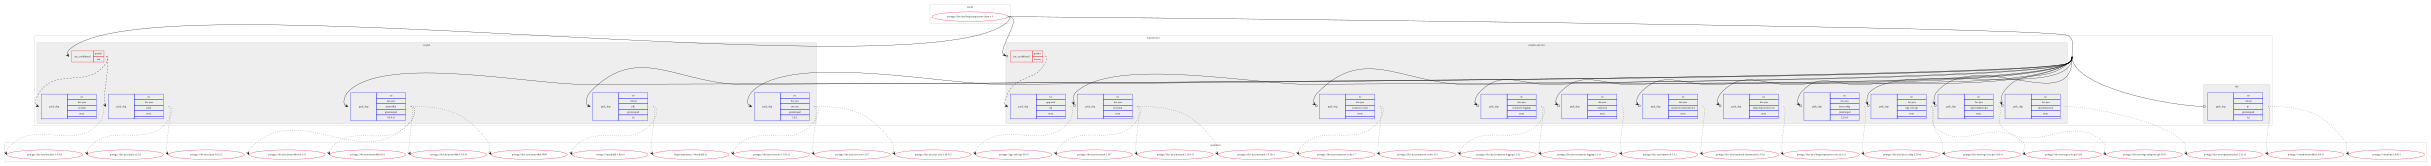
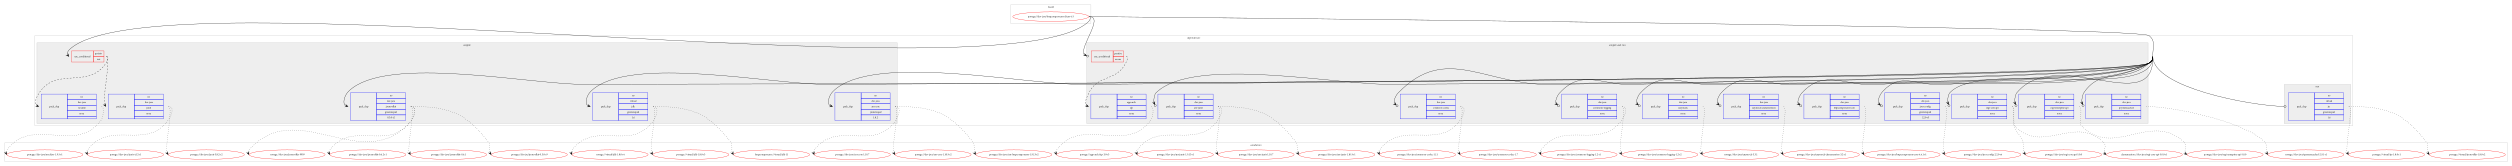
node "portage://virtual/jdk-1.8.0-r3": added
node "portage://dev-java/ant-core-1.9.13-r2": label "portage://dev-java/ant-core-1.9.13-r2" -> "portage://dev-java/ant-httpcomponents-1.9.13-r2"
node "portage://dev-java/osgi-core-api-5.0.0-r1": label "portage://dev-java/osgi-core-api-5.0.0-r1" -> "classextension://dev-java/osgi-core-api-5.0.0-r1"
